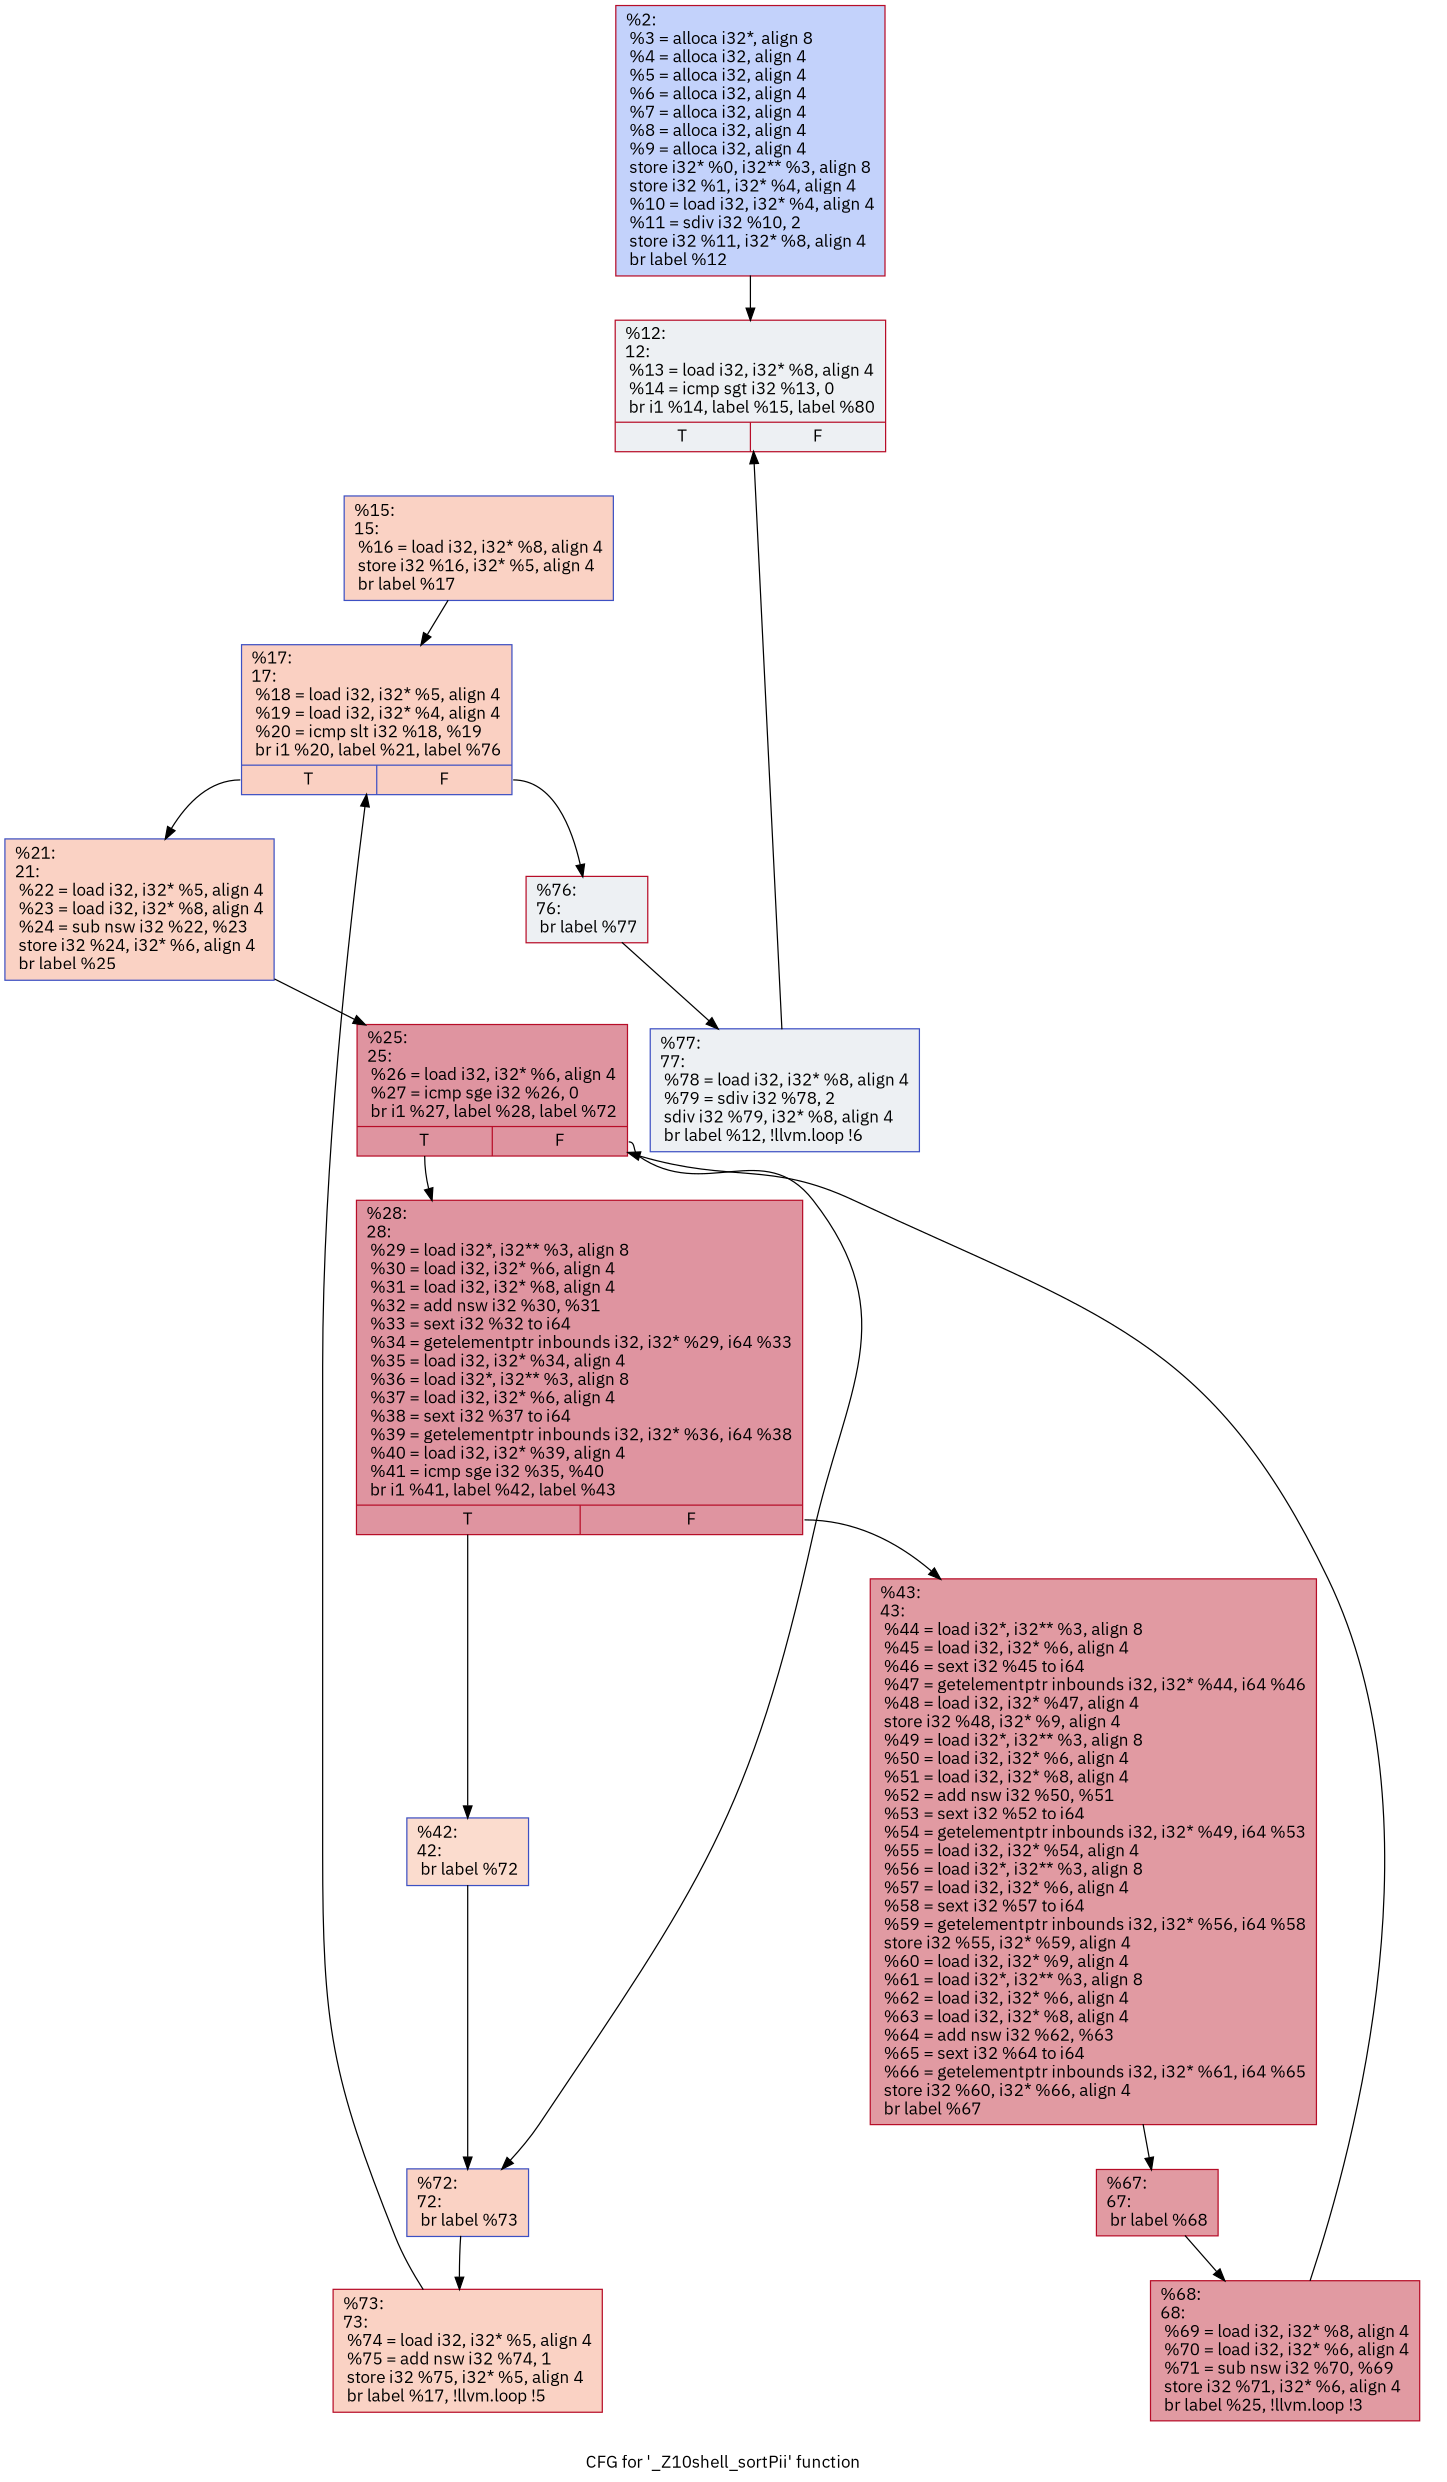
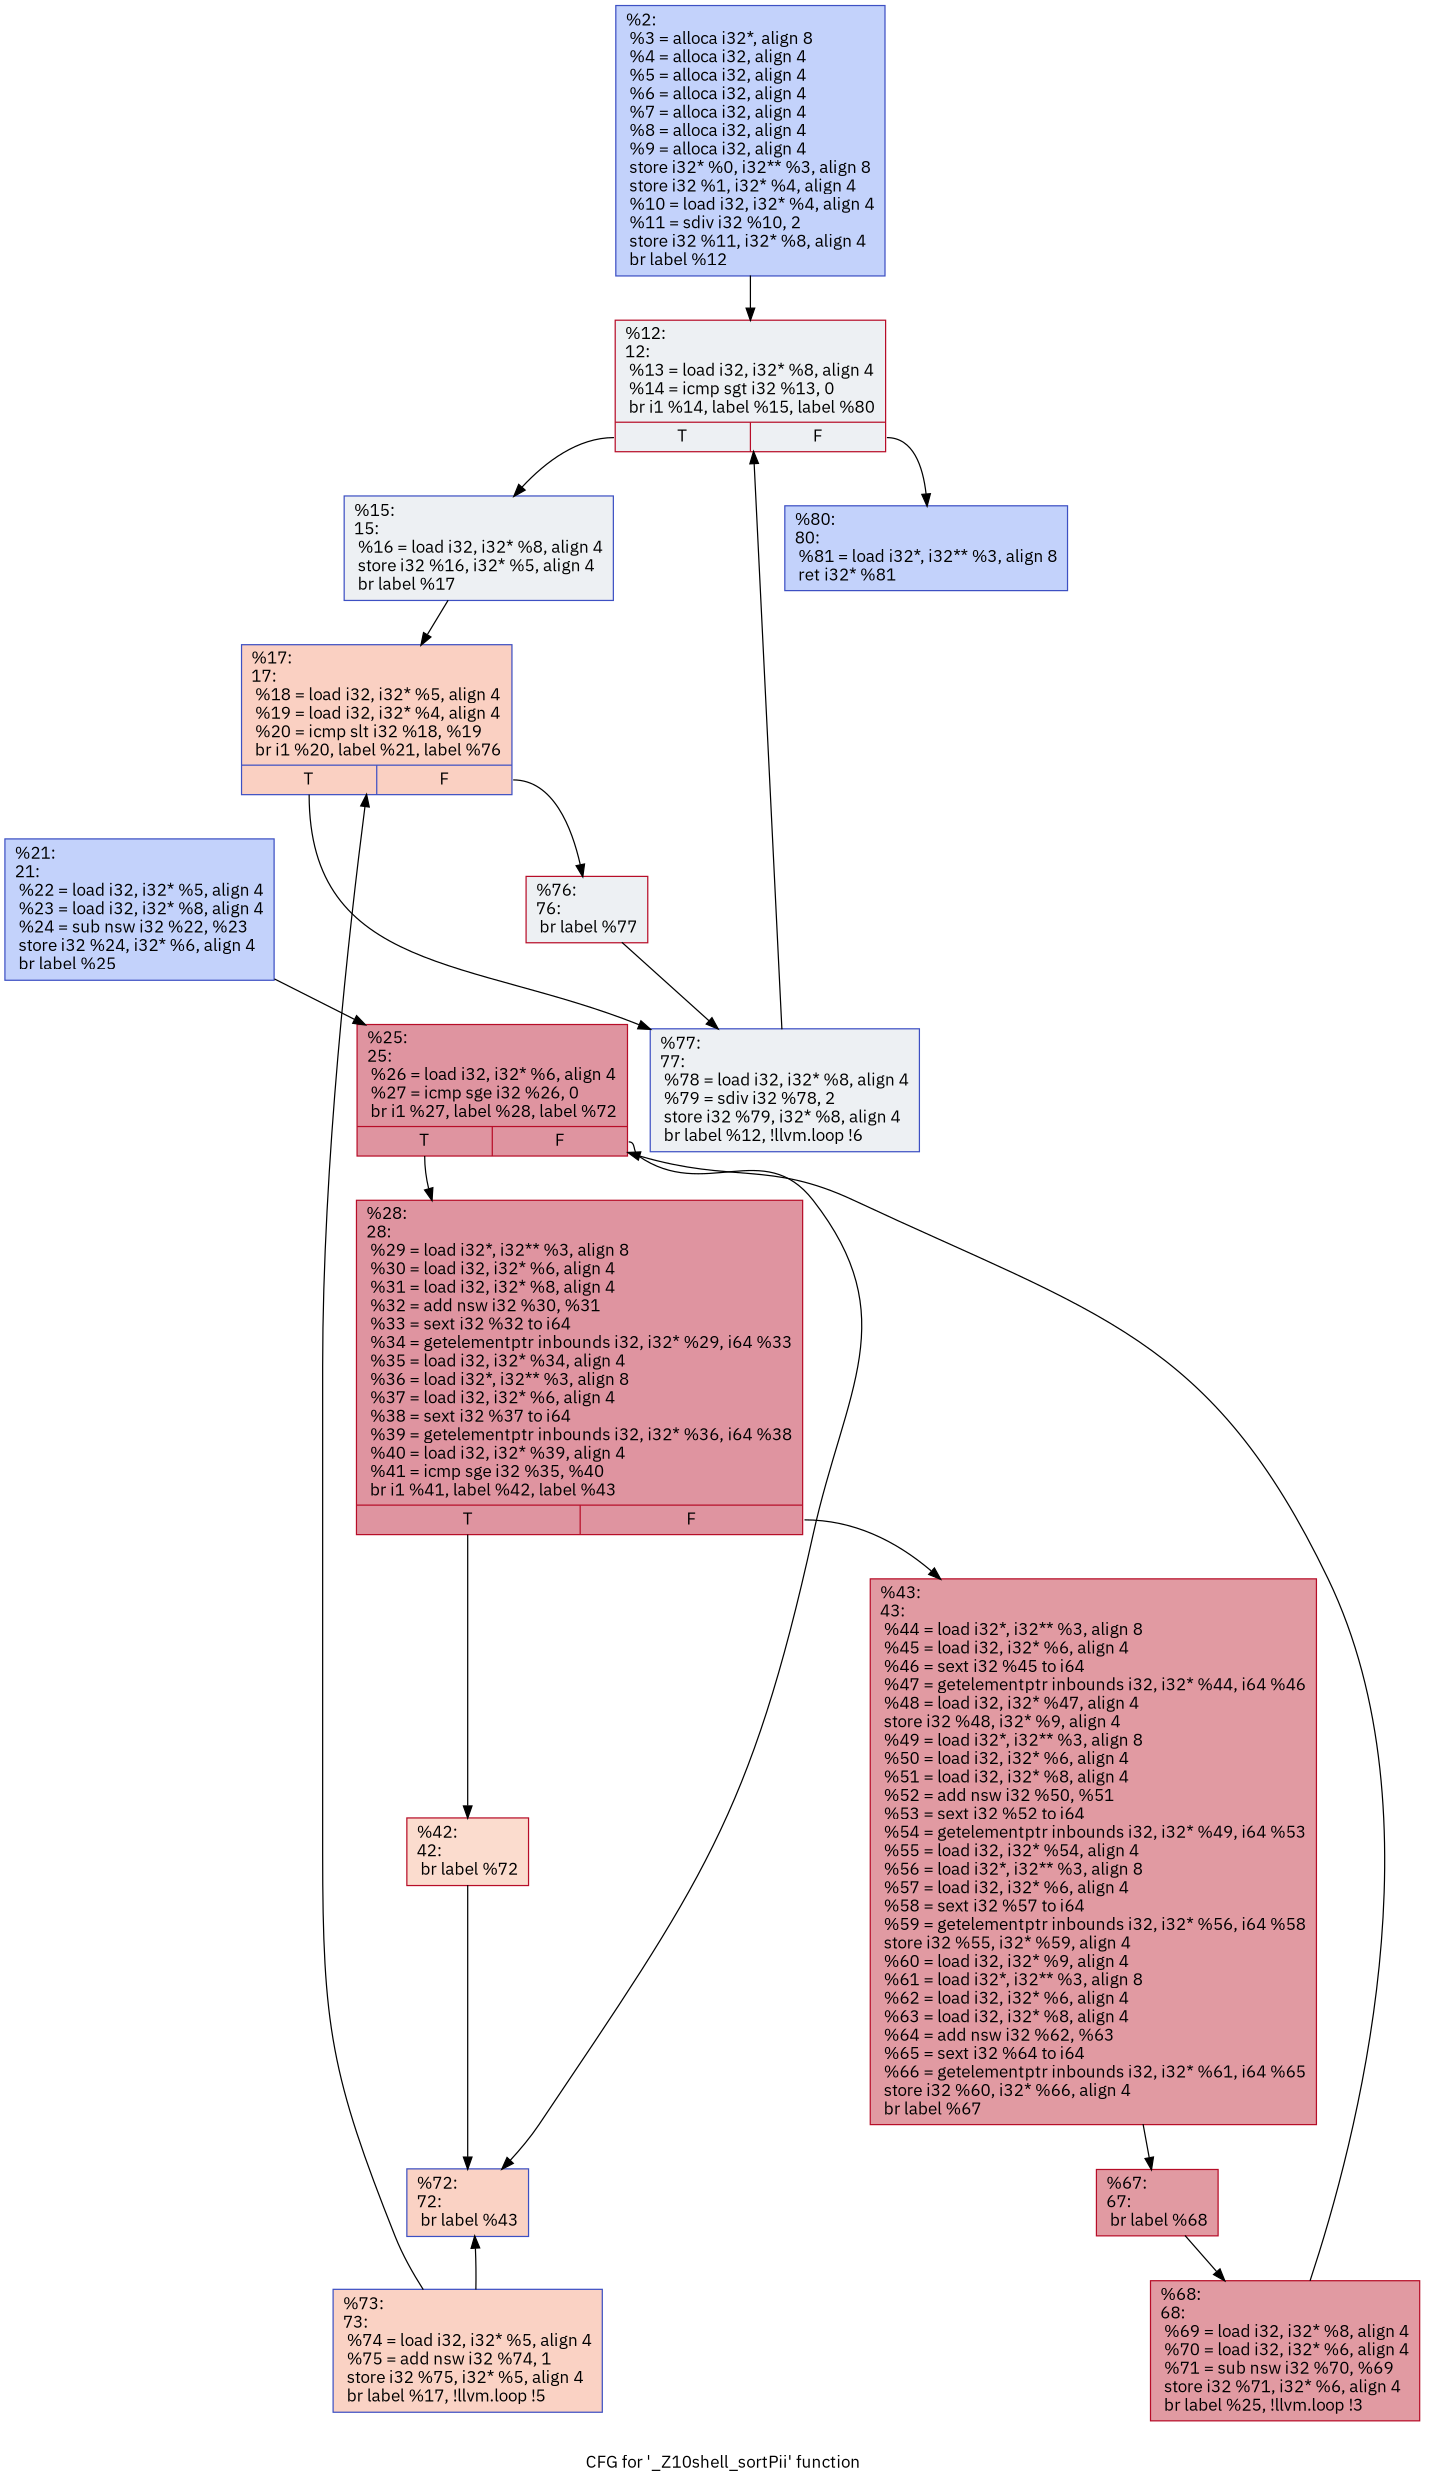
node "%2:": color #b70d28ff -> #3d50c3ff
edge "%12:" -> "%15:": added
node "%15:": fillcolor #f4987a70 -> #d6dce470
node "%80:": added
edge "%17:" -> "%21:": now "%17:" -> "%77:"
node "%21:": fillcolor #f4987a70 -> #779af770
node "%77:": text "sdiv i32 %79, i32* %8, align 4" -> "store i32 %79, i32* %8, align 4"
node "%42:": color #3d50c3ff -> #b70d28ff
node "%72:": text "br label %73" -> "br label %43"
edge "%72:" -> "%73:": reversed
node "%73:": color #b70d28ff -> #3d50c3ff
